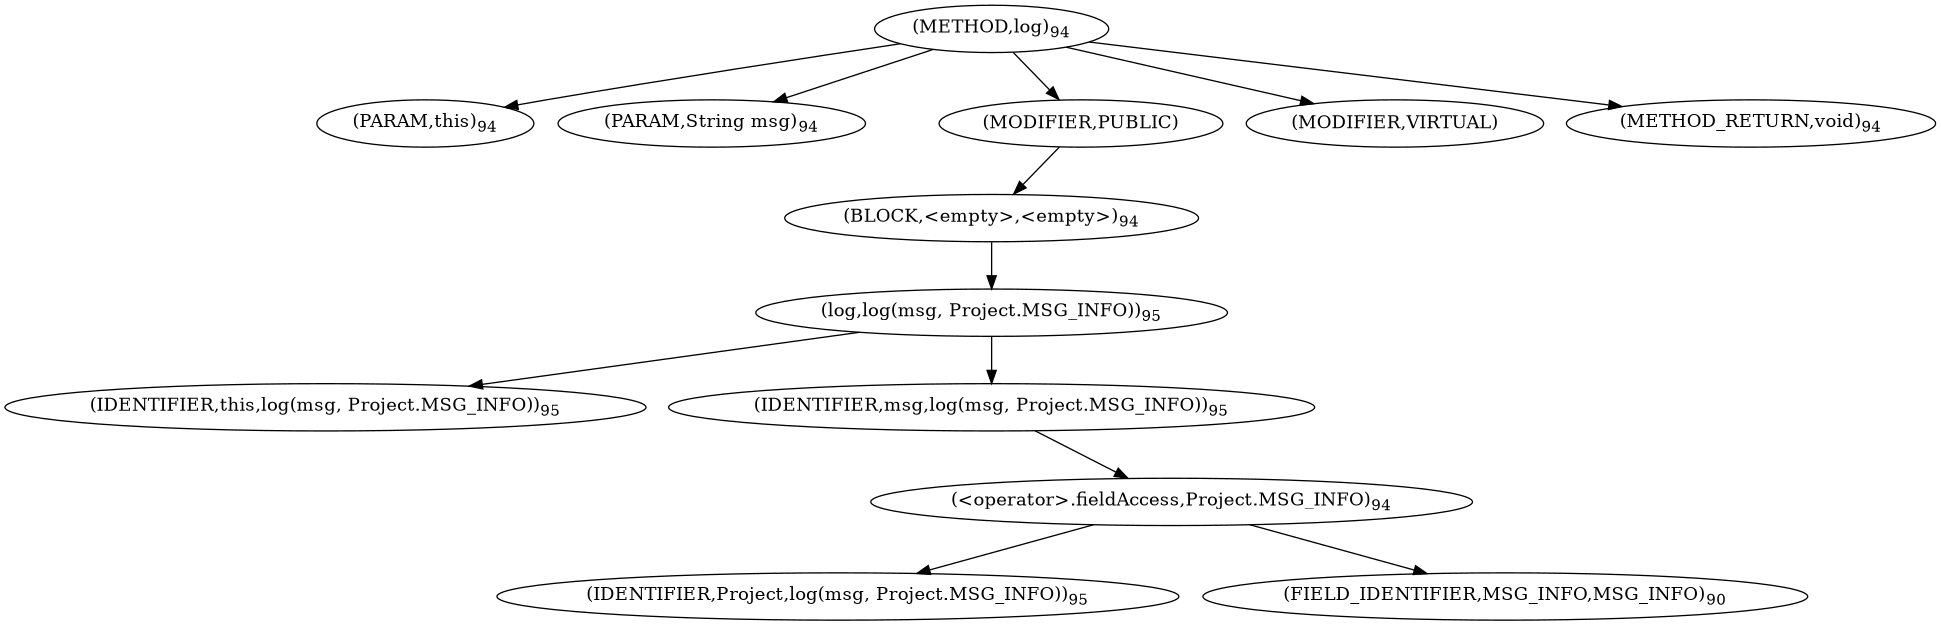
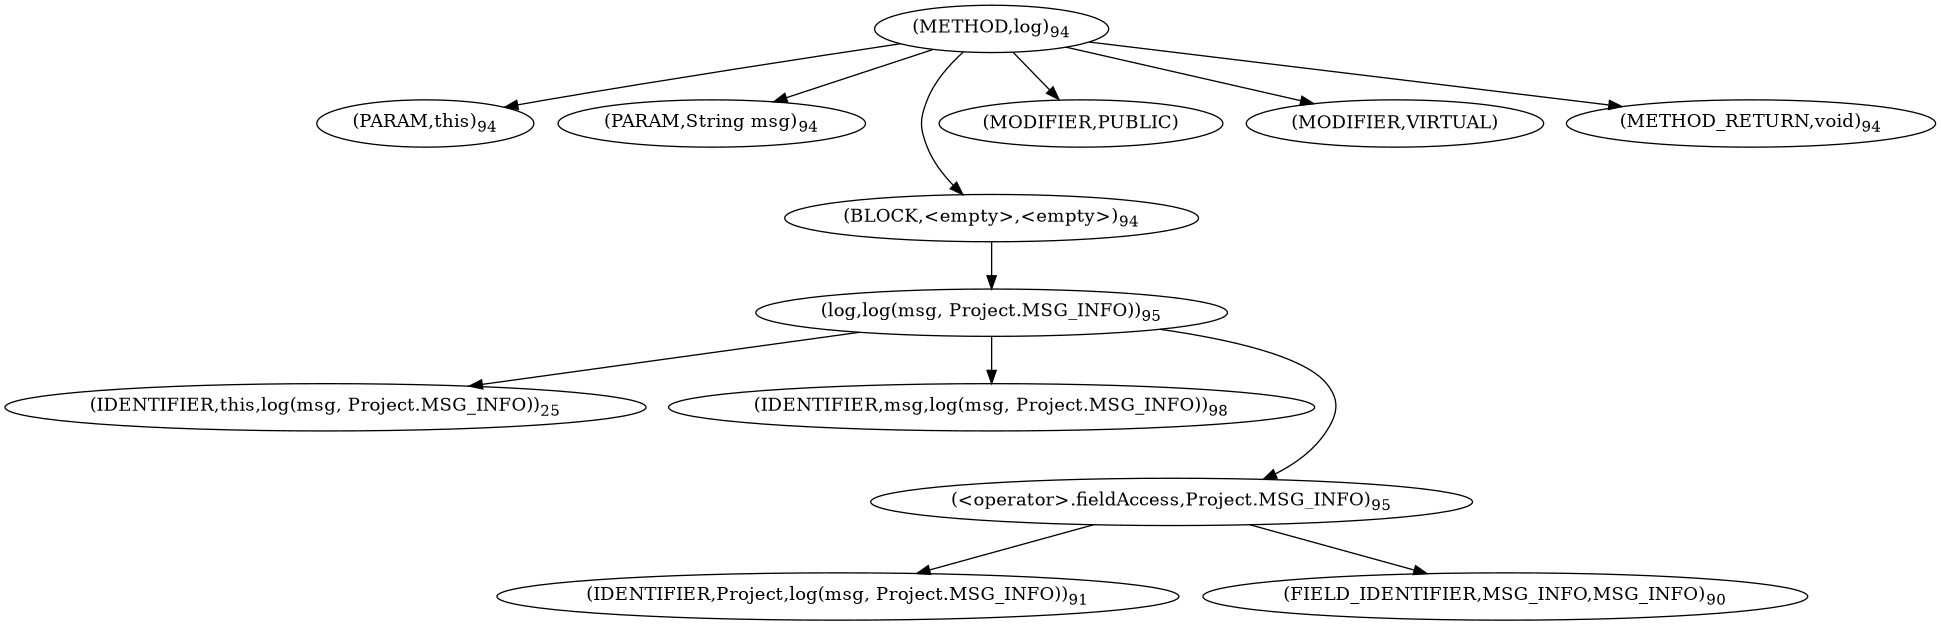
edge "(MODIFIER,PUBLIC)" -> "(BLOCK,<empty>,<empty>)": now "(METHOD,log)" -> "(BLOCK,<empty>,<empty>)"
node "(IDENTIFIER,this,log(msg, Project.MSG_INFO))": text "95" -> "25"
node "(IDENTIFIER,msg,log(msg, Project.MSG_INFO))": text "95" -> "98"
edge "(IDENTIFIER,msg,log(msg, Project.MSG_INFO))" -> "(<operator>.fieldAccess,Project.MSG_INFO)": now "(log,log(msg, Project.MSG_INFO))" -> "(<operator>.fieldAccess,Project.MSG_INFO)"
node "(<operator>.fieldAccess,Project.MSG_INFO)": text "94" -> "95"
node "(IDENTIFIER,Project,log(msg, Project.MSG_INFO))": text "95" -> "91"
